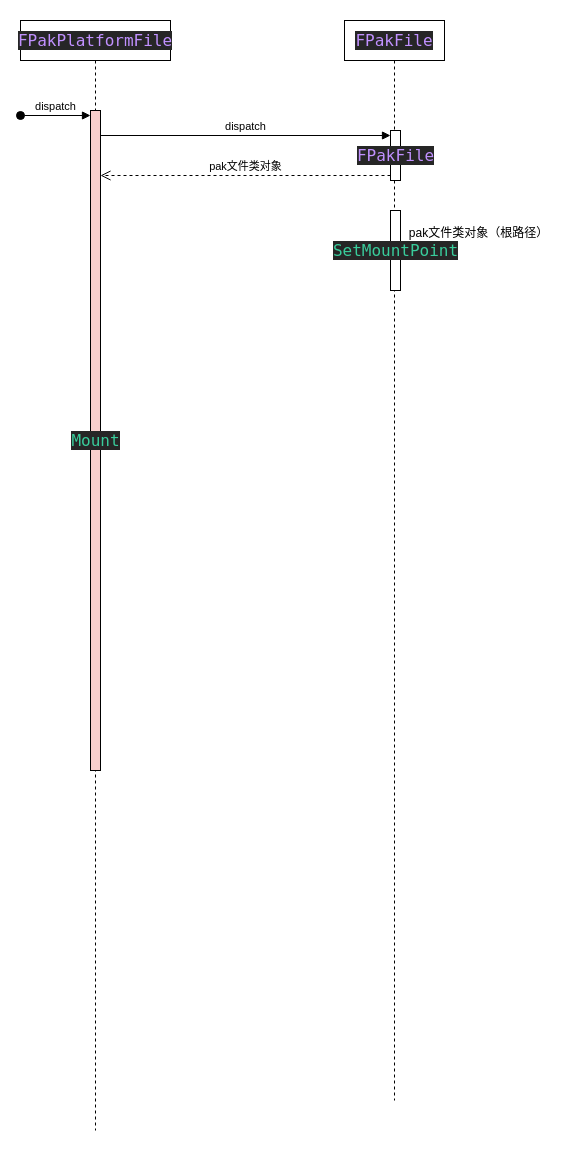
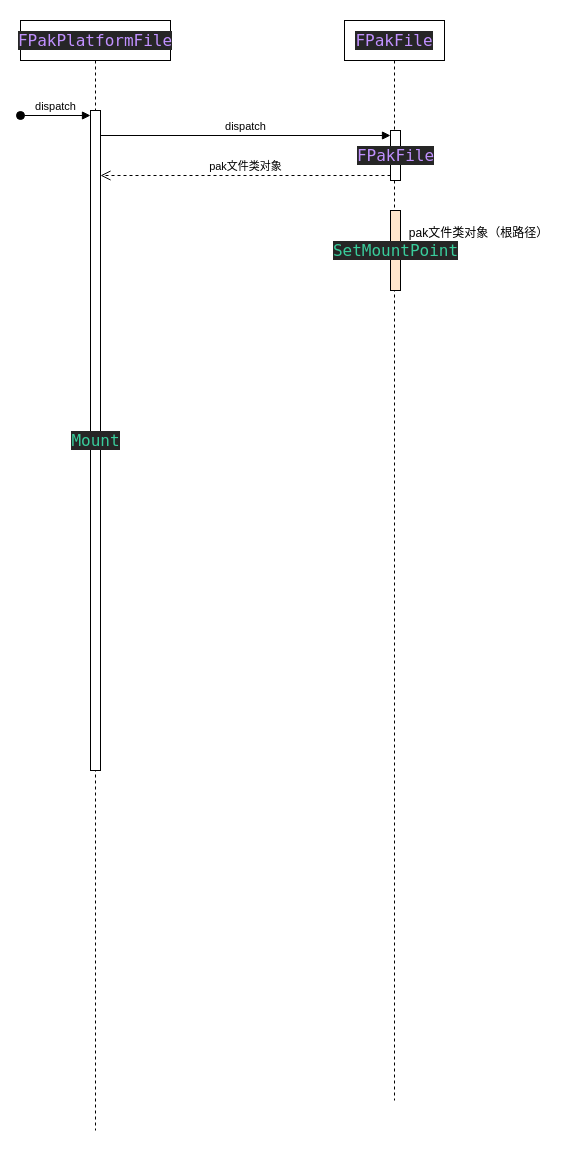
node "SetMountPoint": fillcolor #ffffff -> #ffe6cc
node "Mount": fillcolor #f8cecc -> #ffffff
